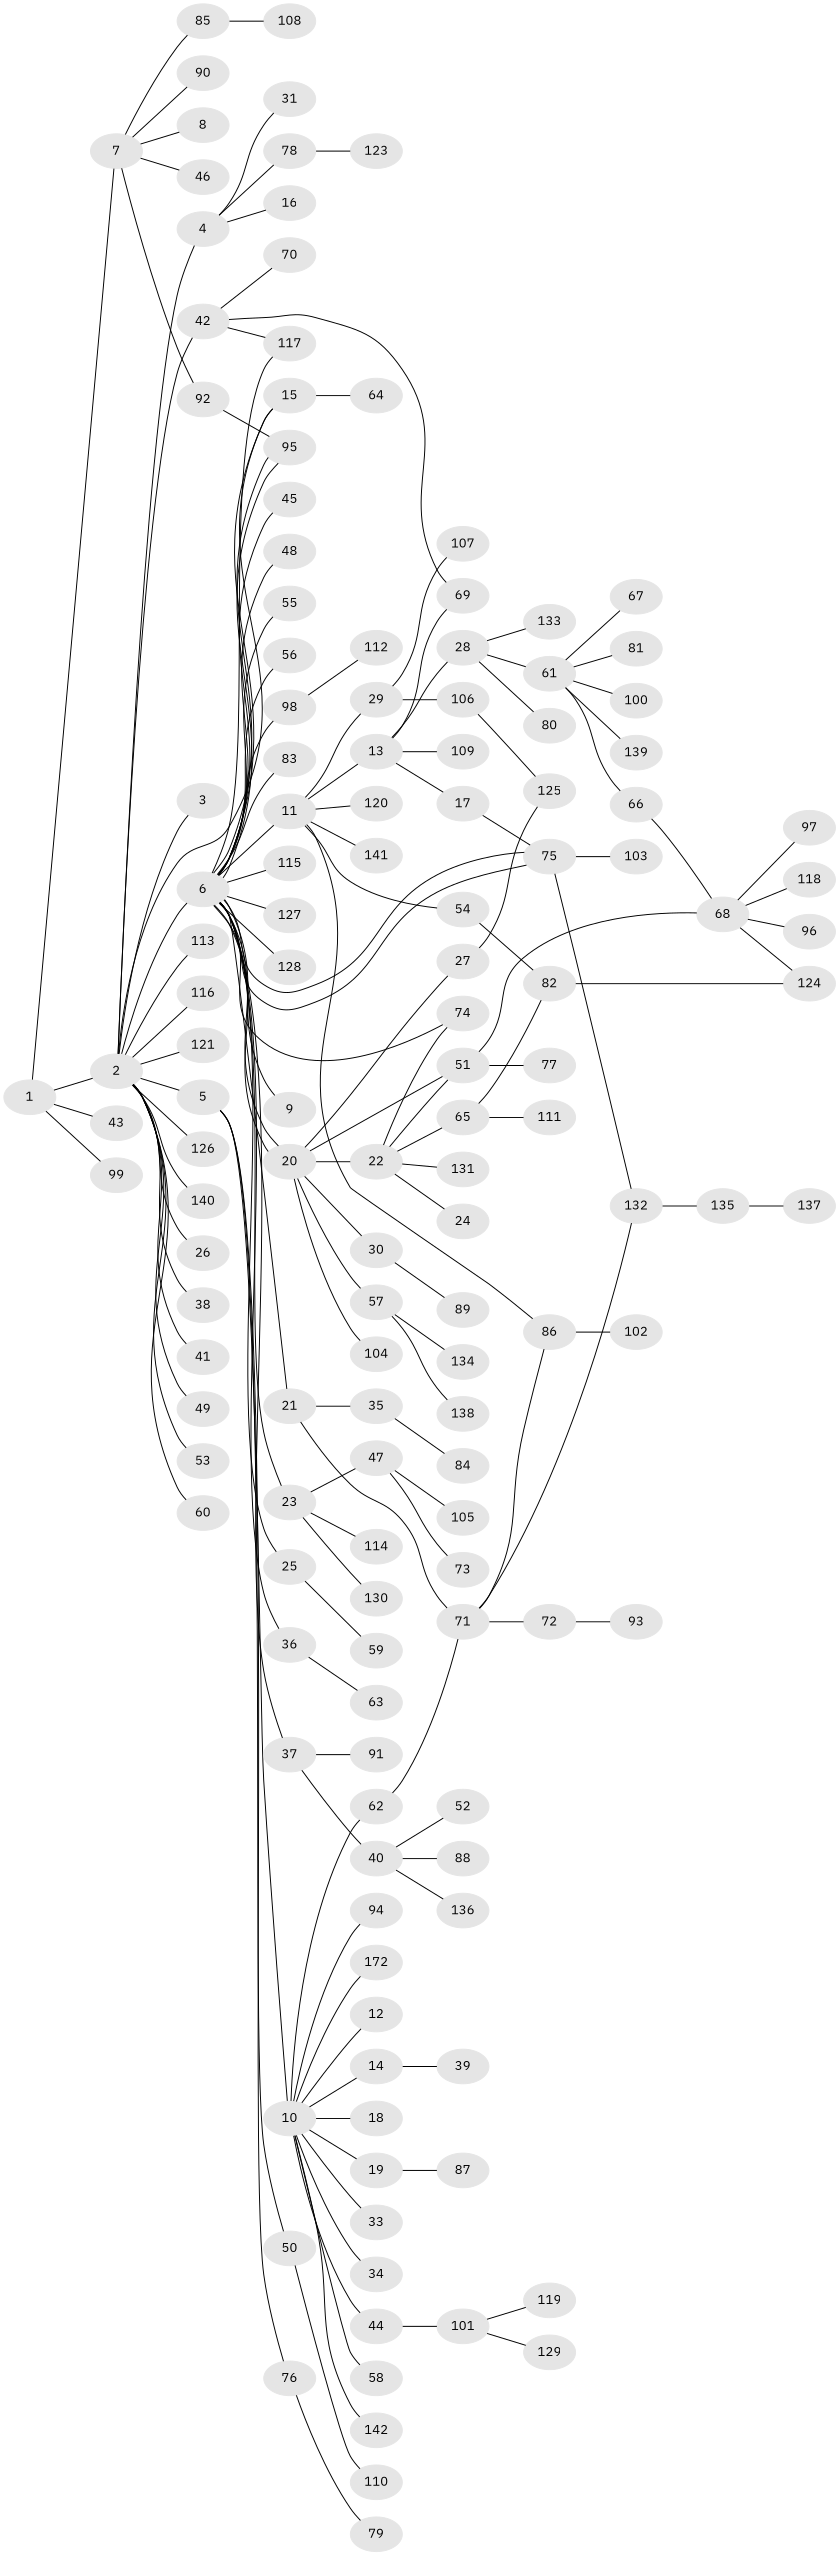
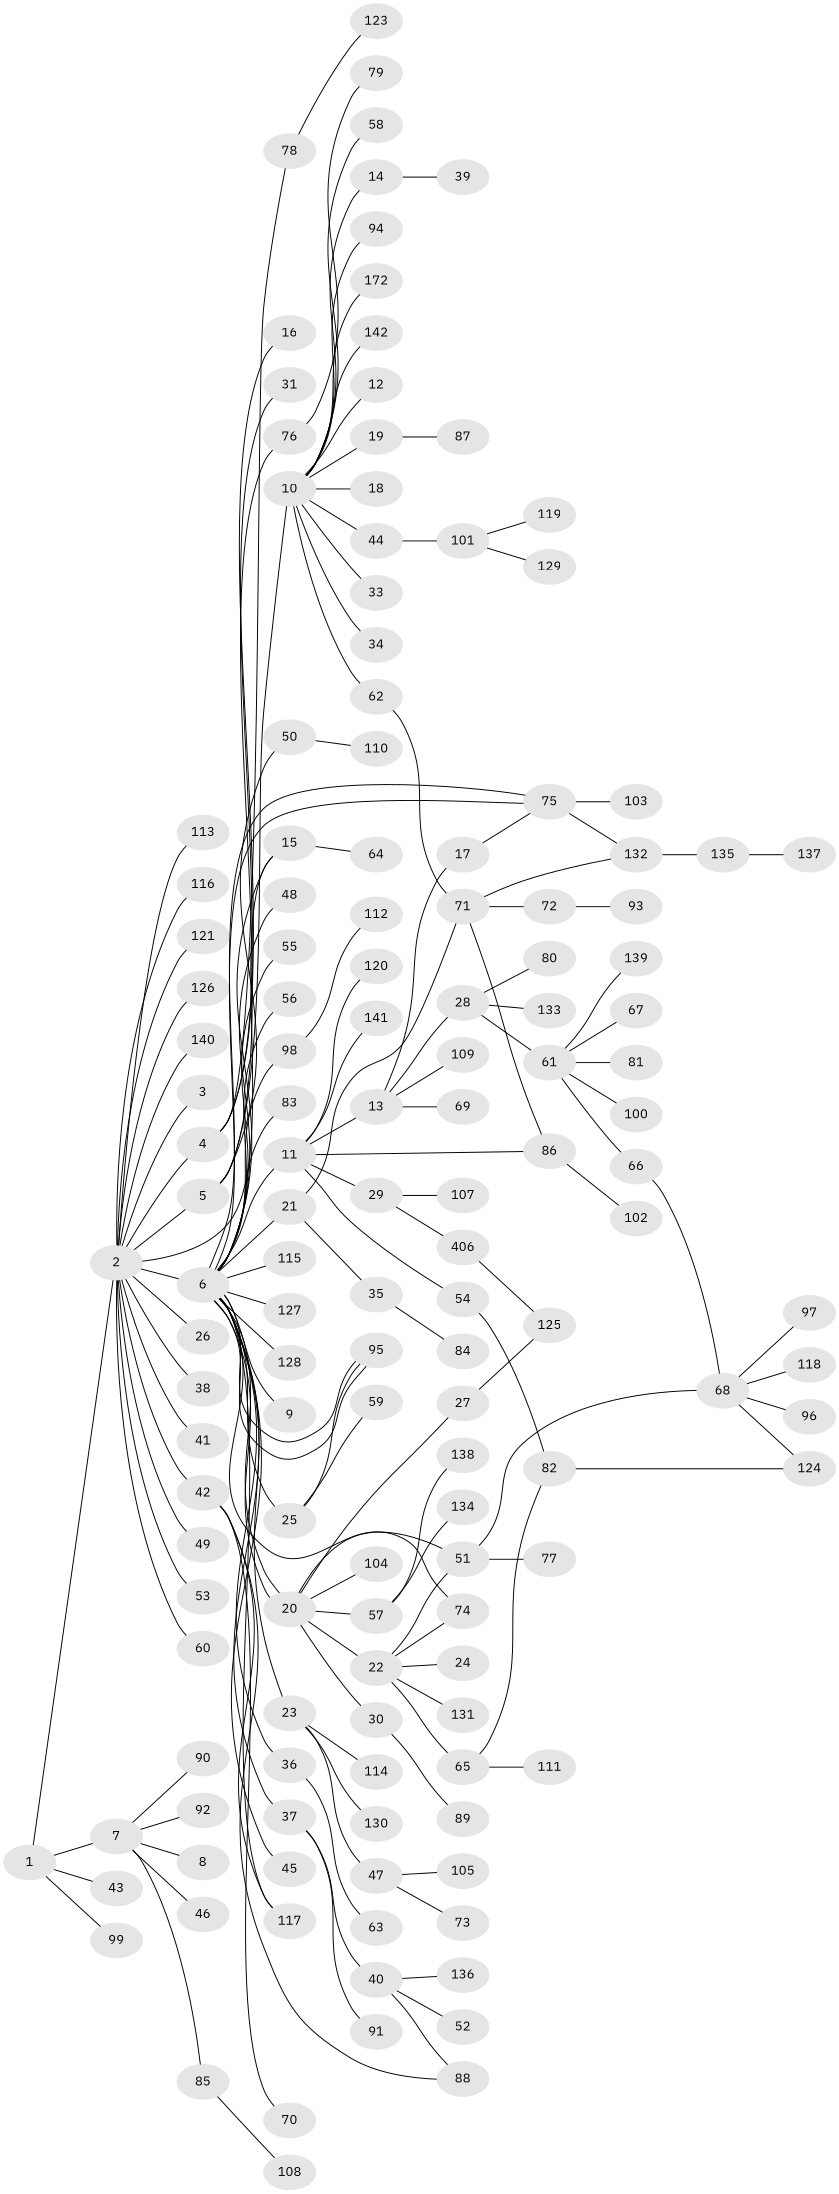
edge "42" -- "69": now "42" -- "88"
edge "92" -- "95": now "25" -- "95"
node "106": label "106" -> "406"
